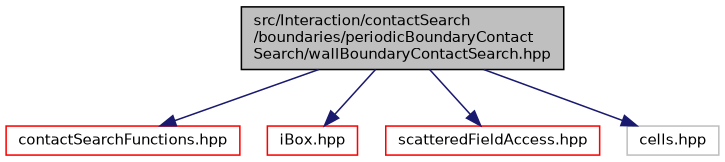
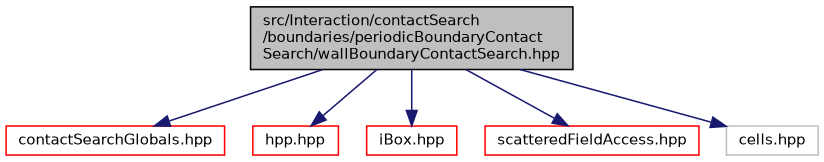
node "contactSearchGlobals.hpp": added
node "contactSearchFunctions.hpp": label "contactSearchFunctions.hpp" -> "hpp.hpp"
